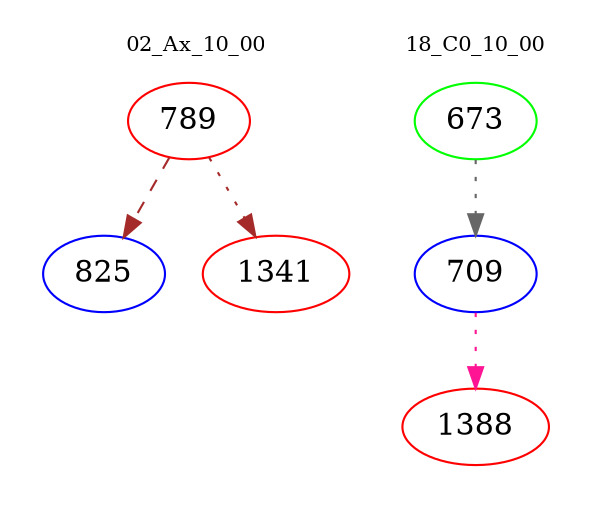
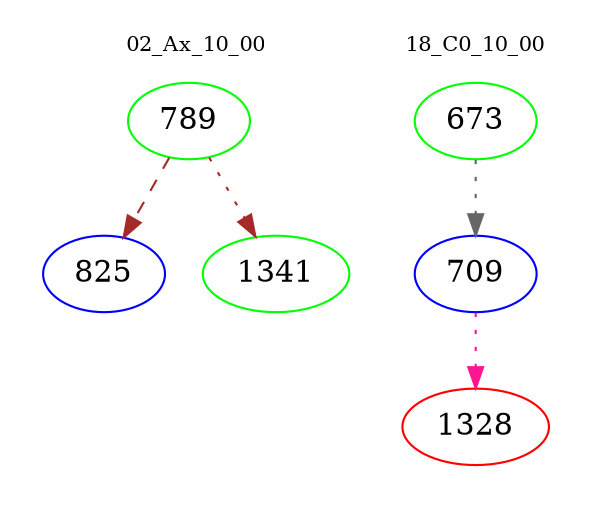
node "789": color red -> green
node "1341": color red -> green
node "1388": label "1388" -> "1328"
